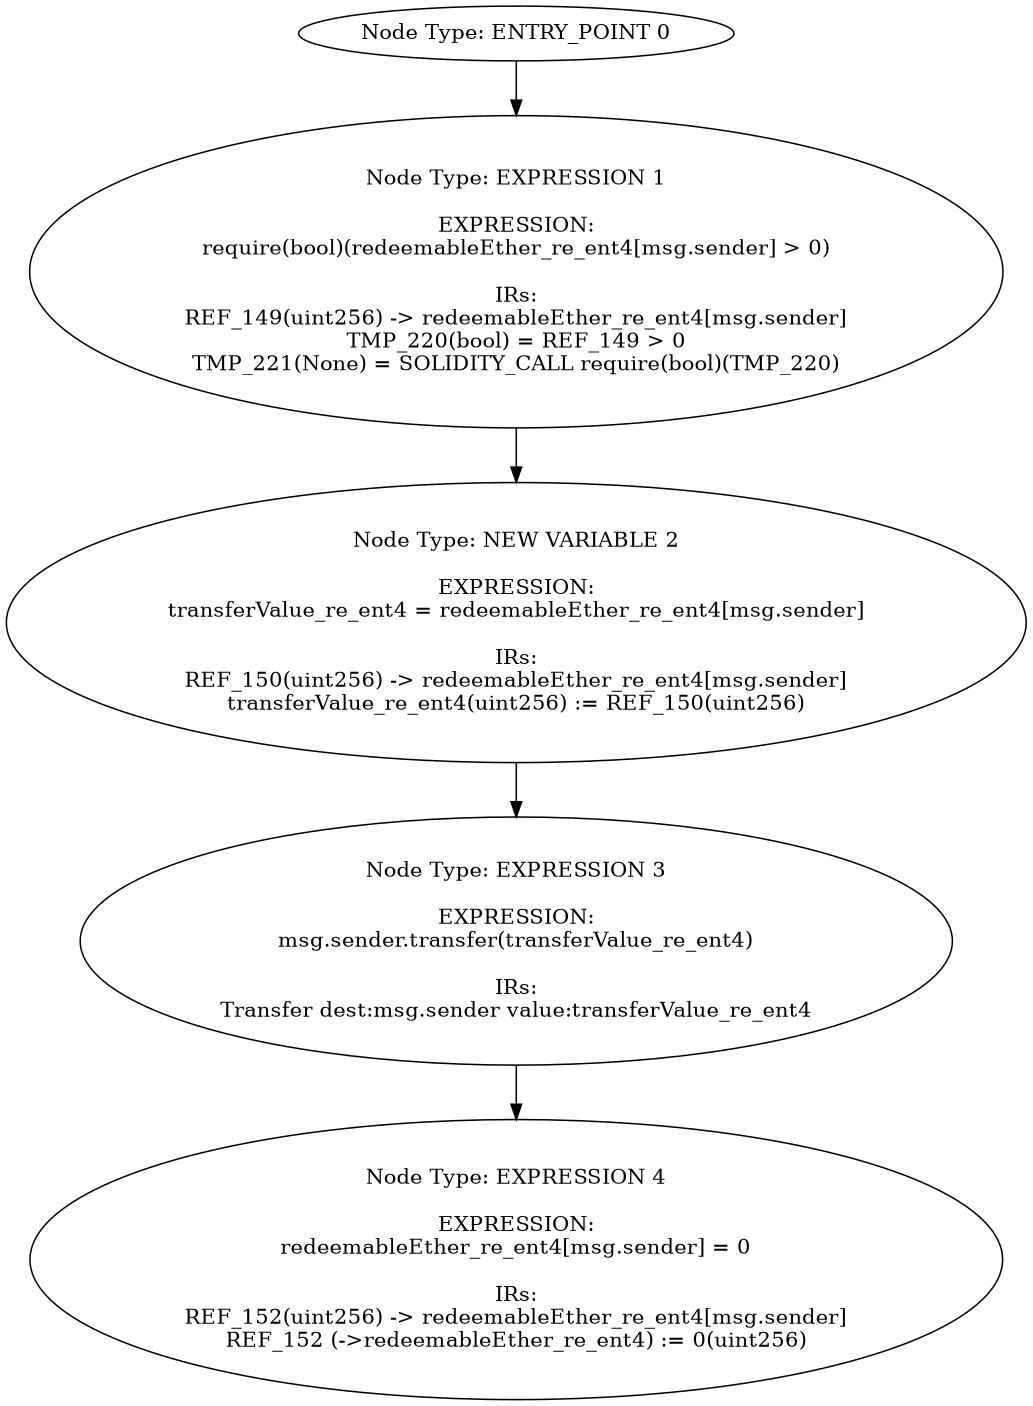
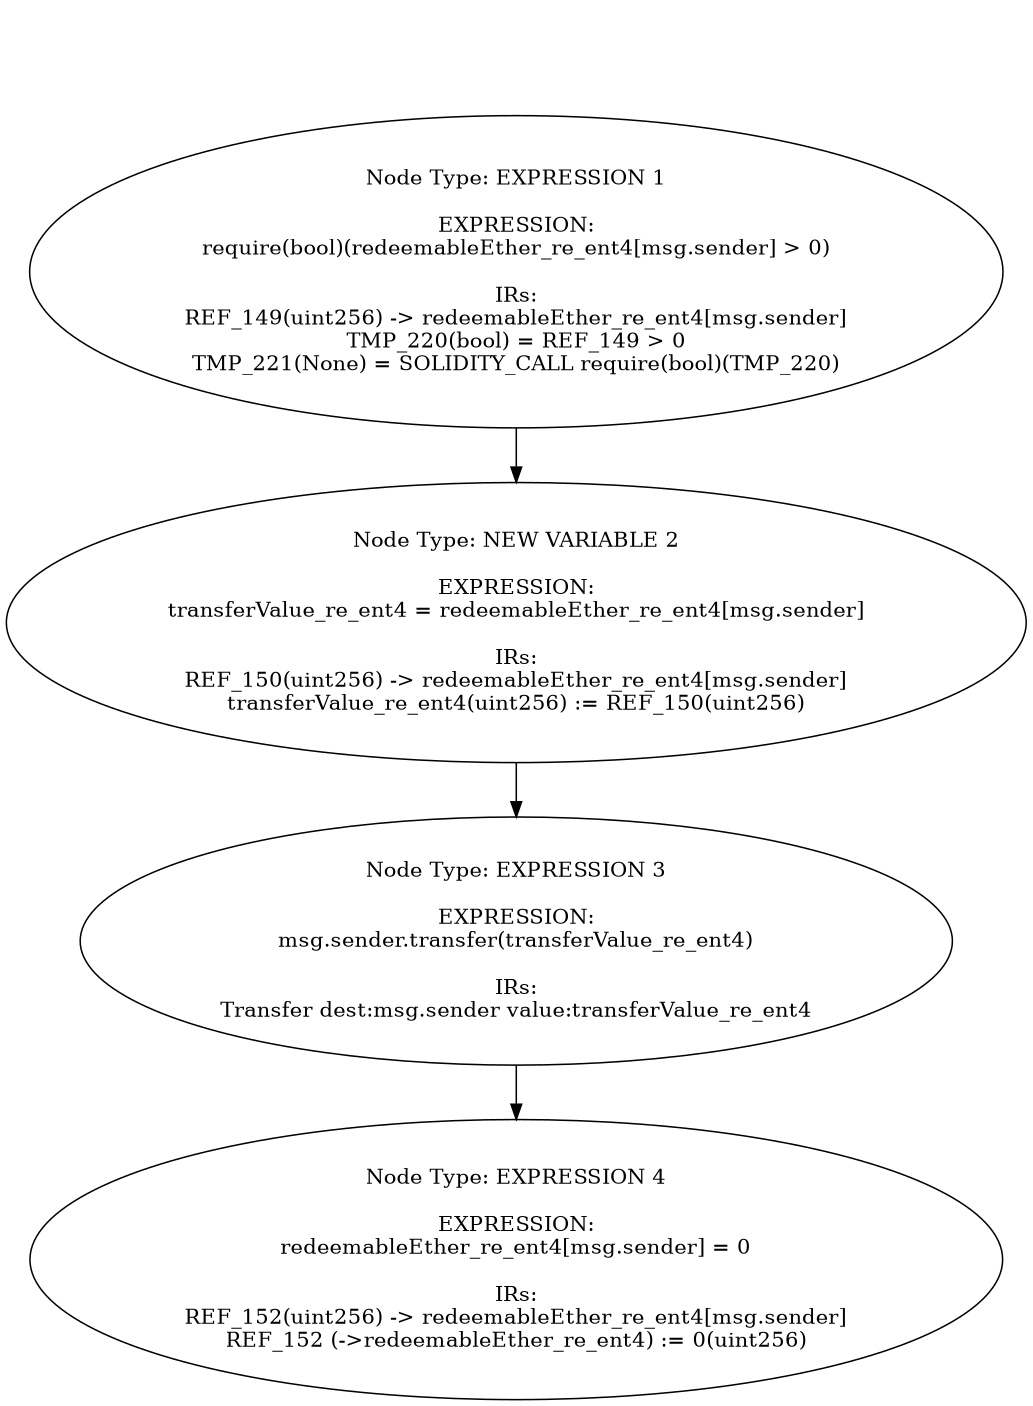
node "Node Type: ENTRY_POINT 0": removed
